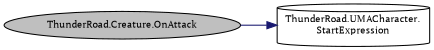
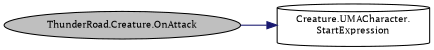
node "ThunderRoad.UMACharacter. StartExpression": label "ThunderRoad.UMACharacter. StartExpression" -> "Creature.UMACharacter. StartExpression"
